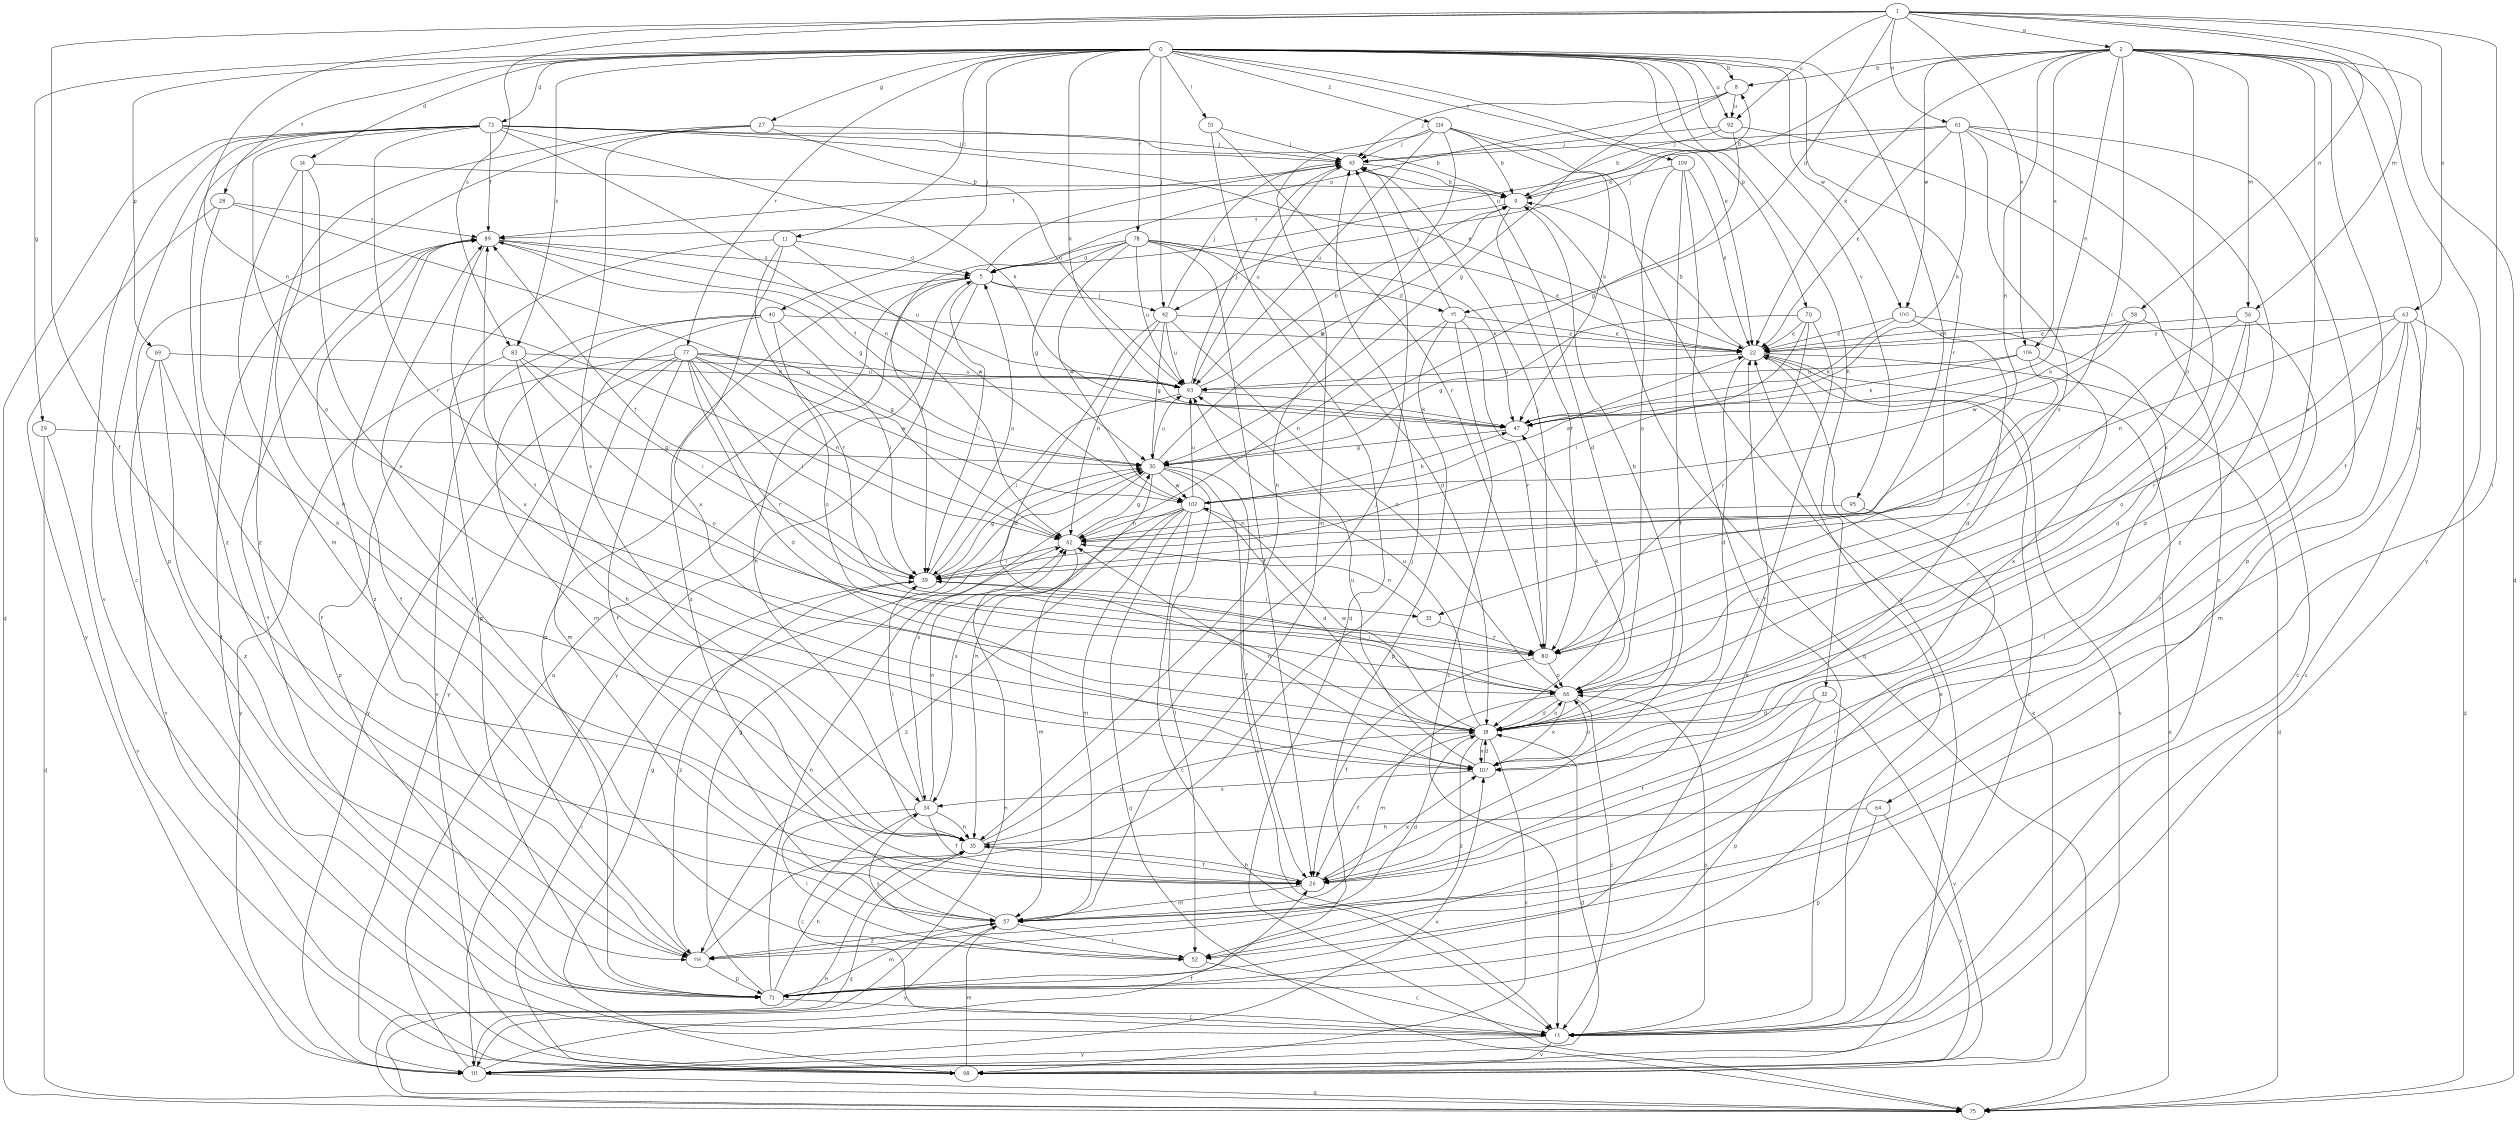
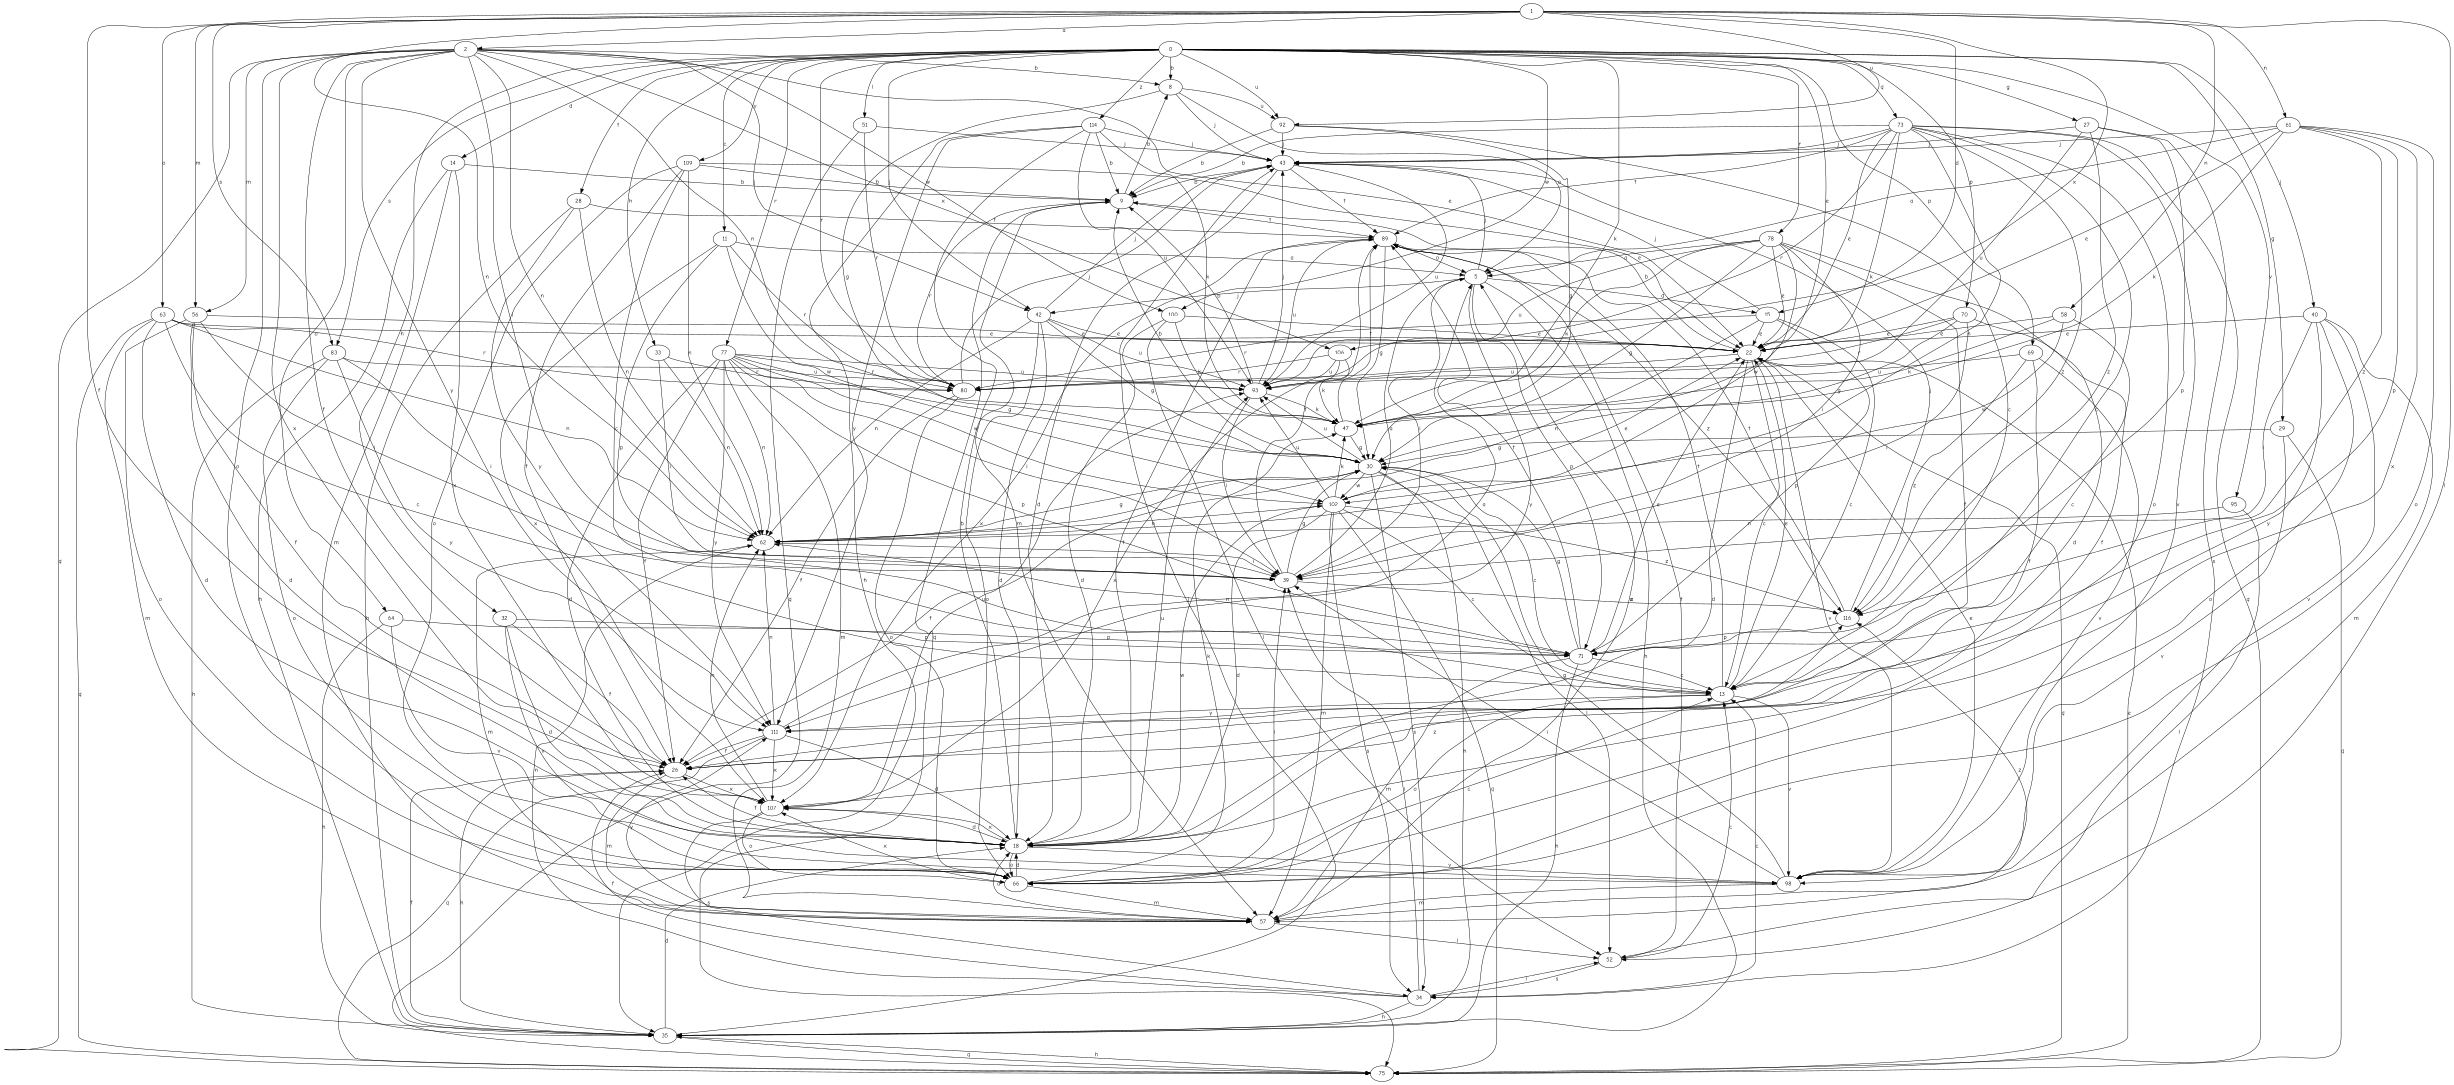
edge "109" -> "62": added, label "n"
edge "39" -> "33": reversed
